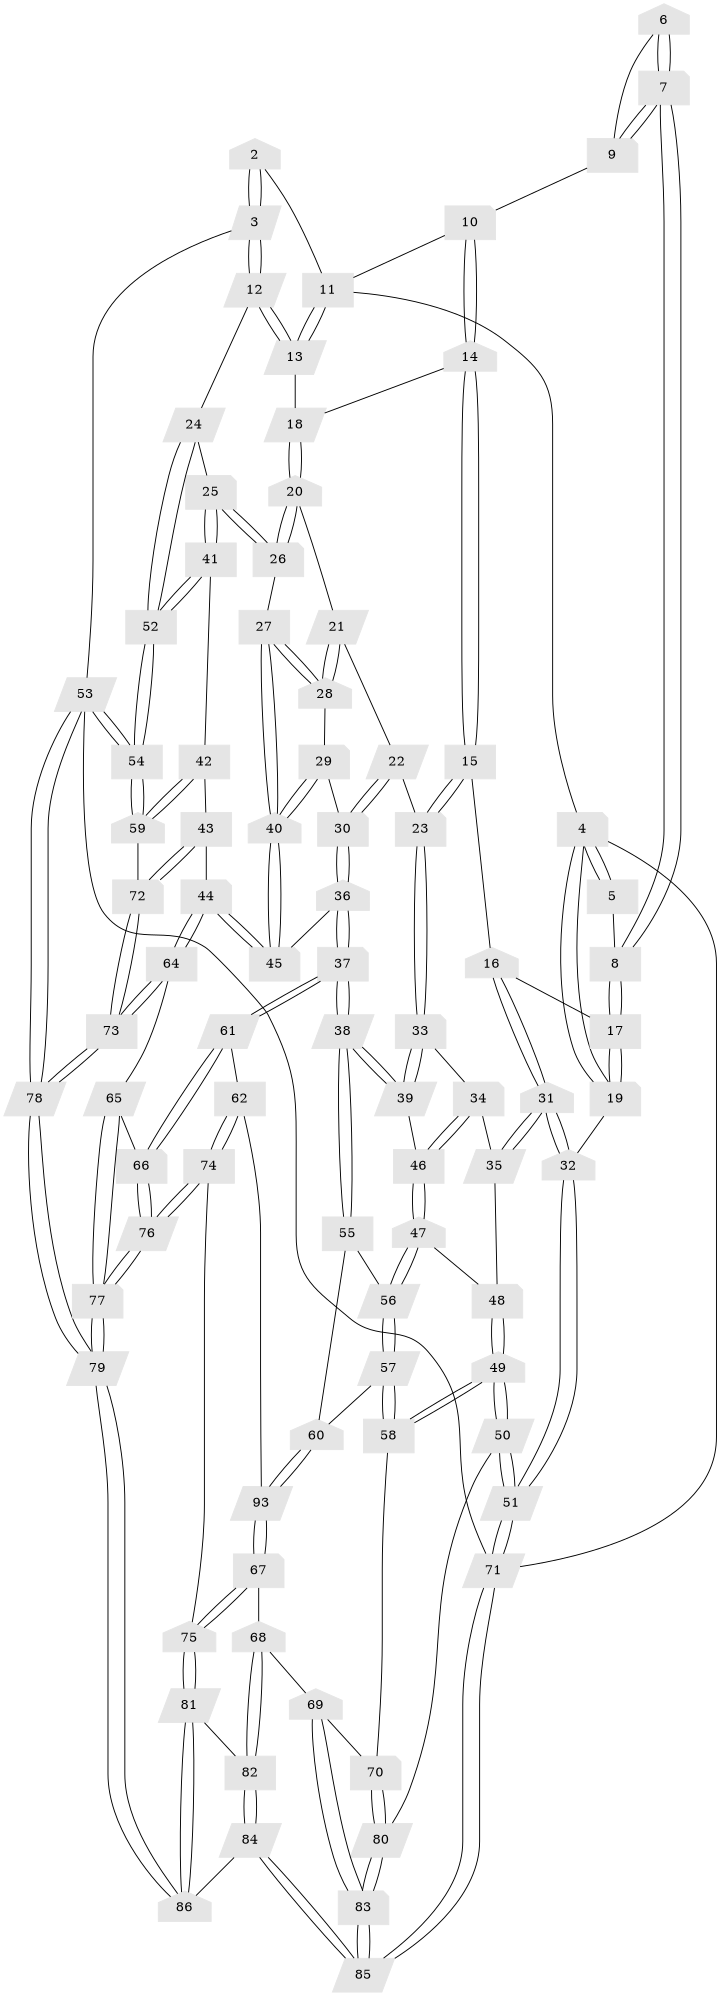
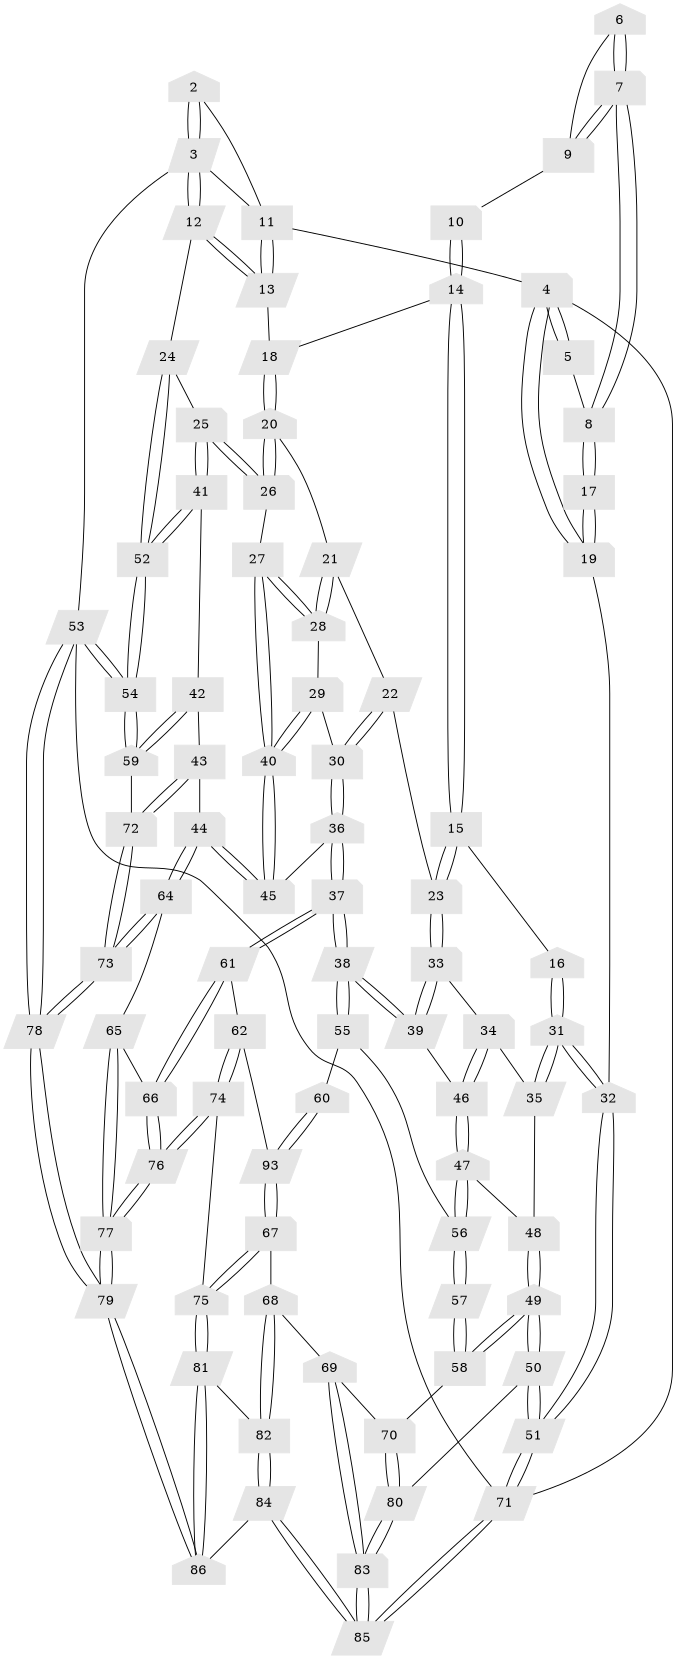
edge "10" -- "11": now "3" -- "11"
edge "16" -- "17": removed
edge "57" -- "60": removed
